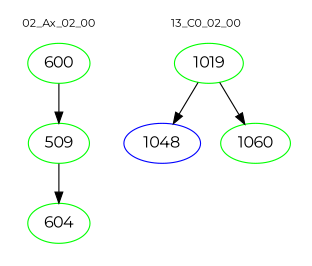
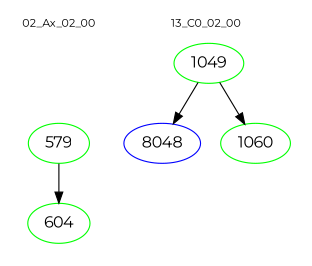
node "600": removed
node "1019": label "1019" -> "1049"
node "509": label "509" -> "579"
node "1048": label "1048" -> "8048"
